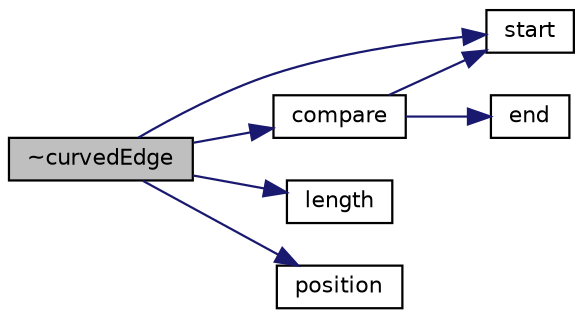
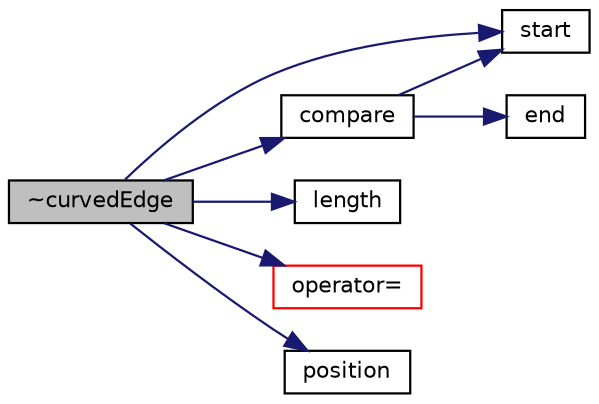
node "operator=": added
